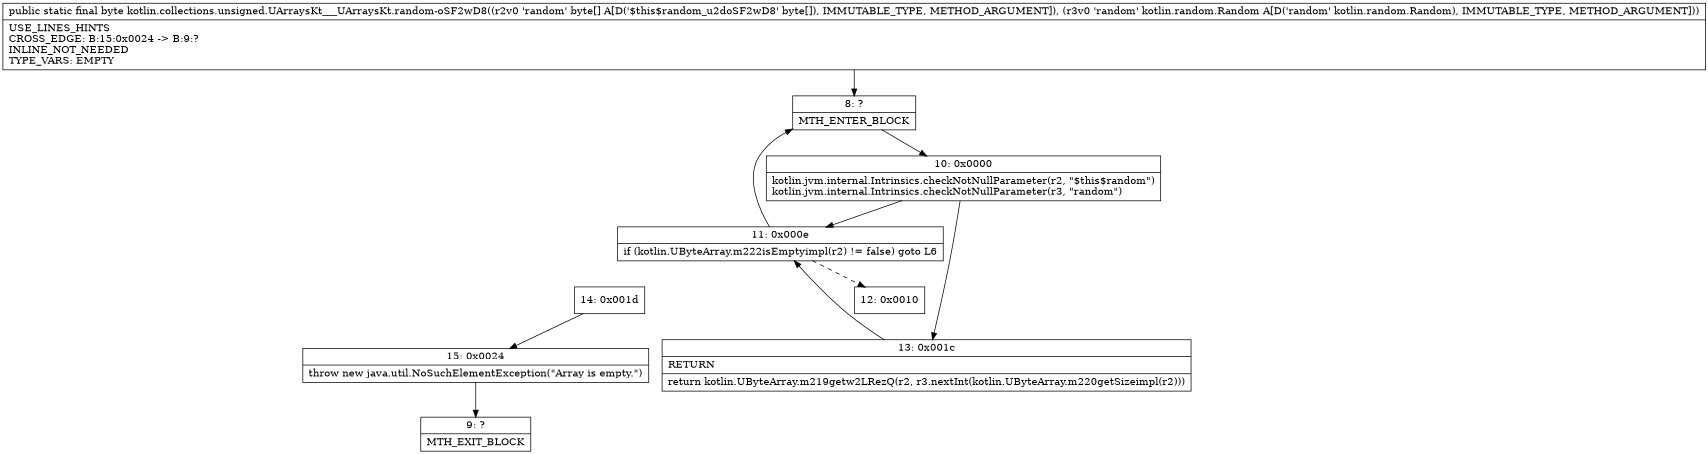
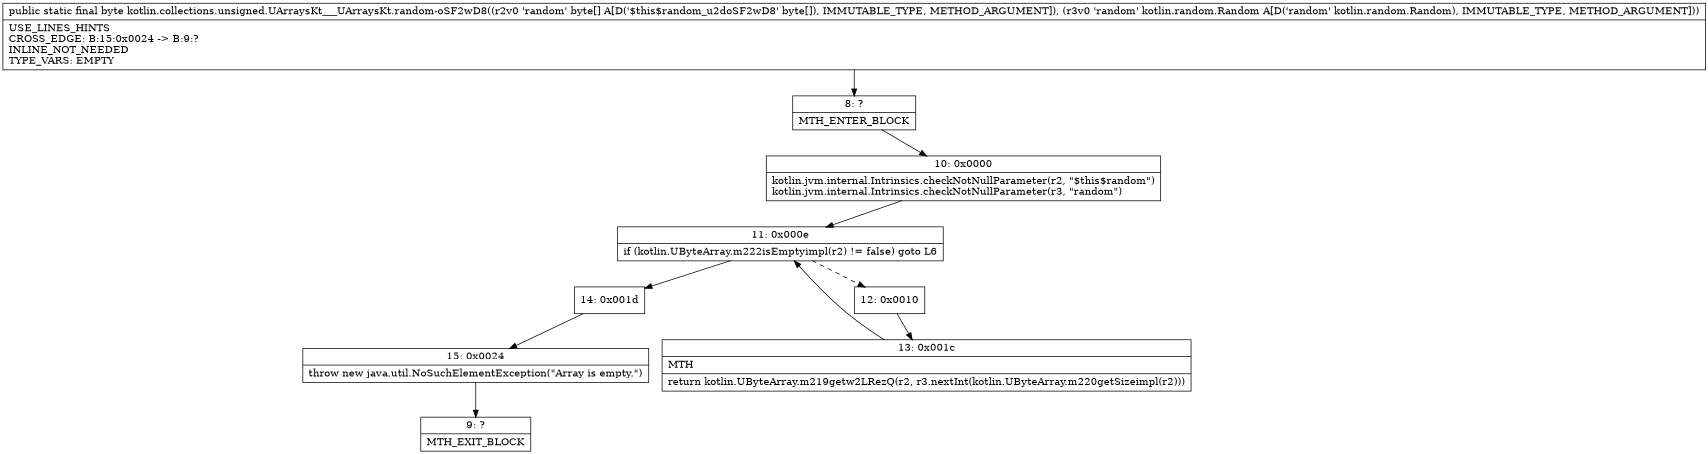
edge "11: 0x000e" -> "8: ?": now "11: 0x000e" -> "14: 0x001d"
edge "10: 0x0000" -> "13: 0x001c": now "12: 0x0010" -> "13: 0x001c"
node "13: 0x001c": text "RETURN" -> "MTH"
